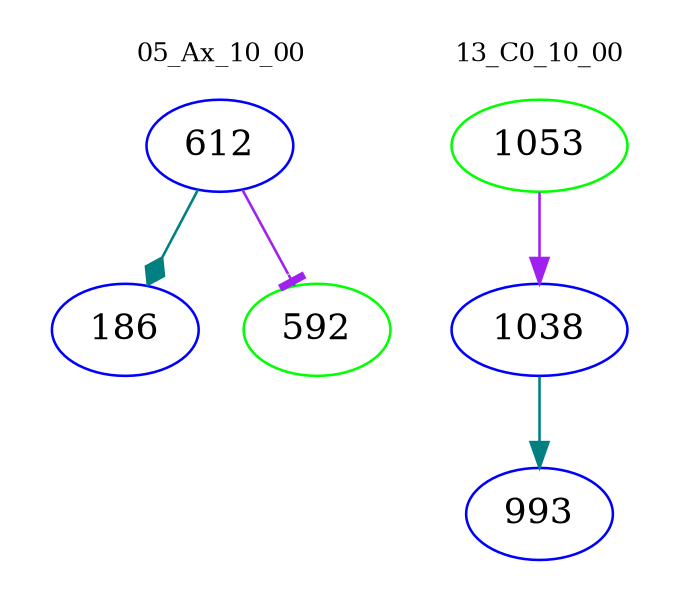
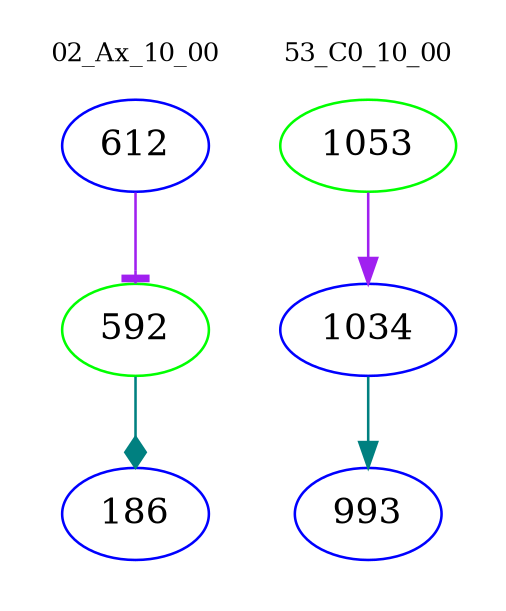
cluster "05_Ax_10_00": label "05_Ax_10_00" -> "02_Ax_10_00"
cluster "13_C0_10_00": label "13_C0_10_00" -> "53_C0_10_00"
edge "612" -> "186": now "592" -> "186"
node "1038": label "1038" -> "1034"
